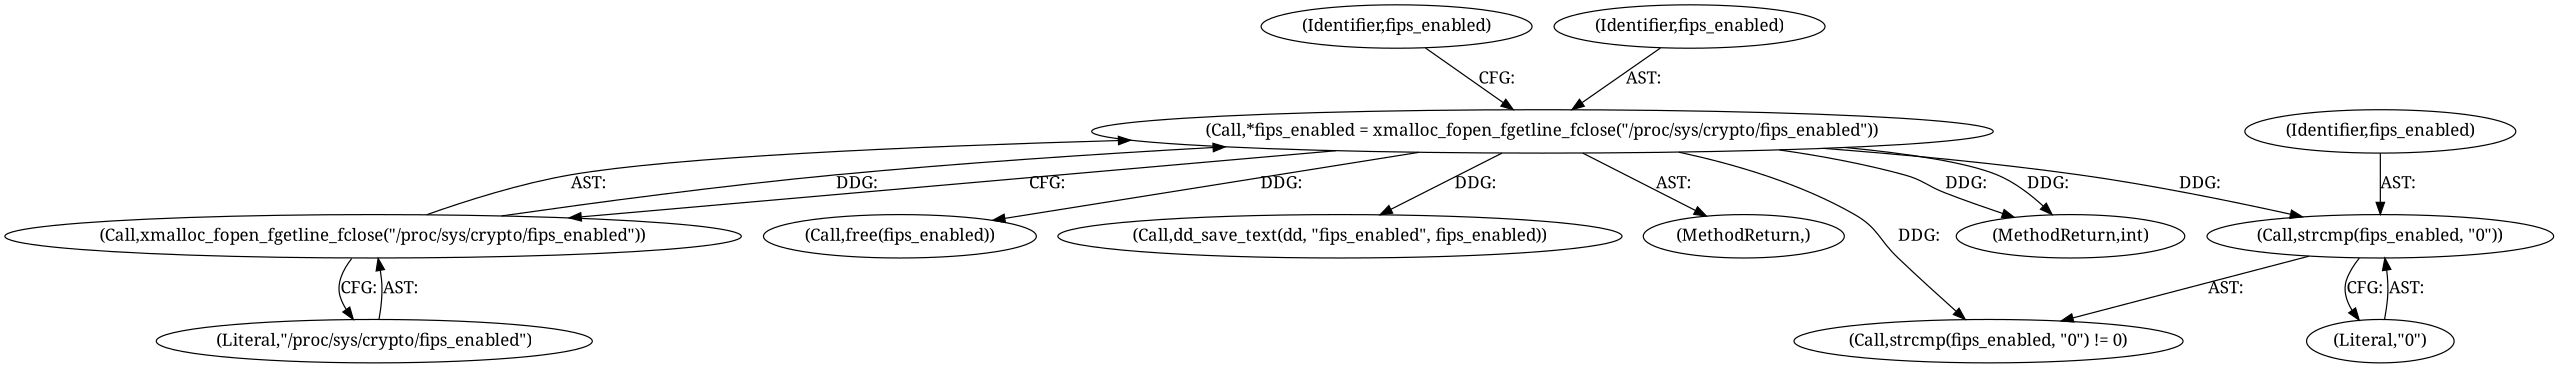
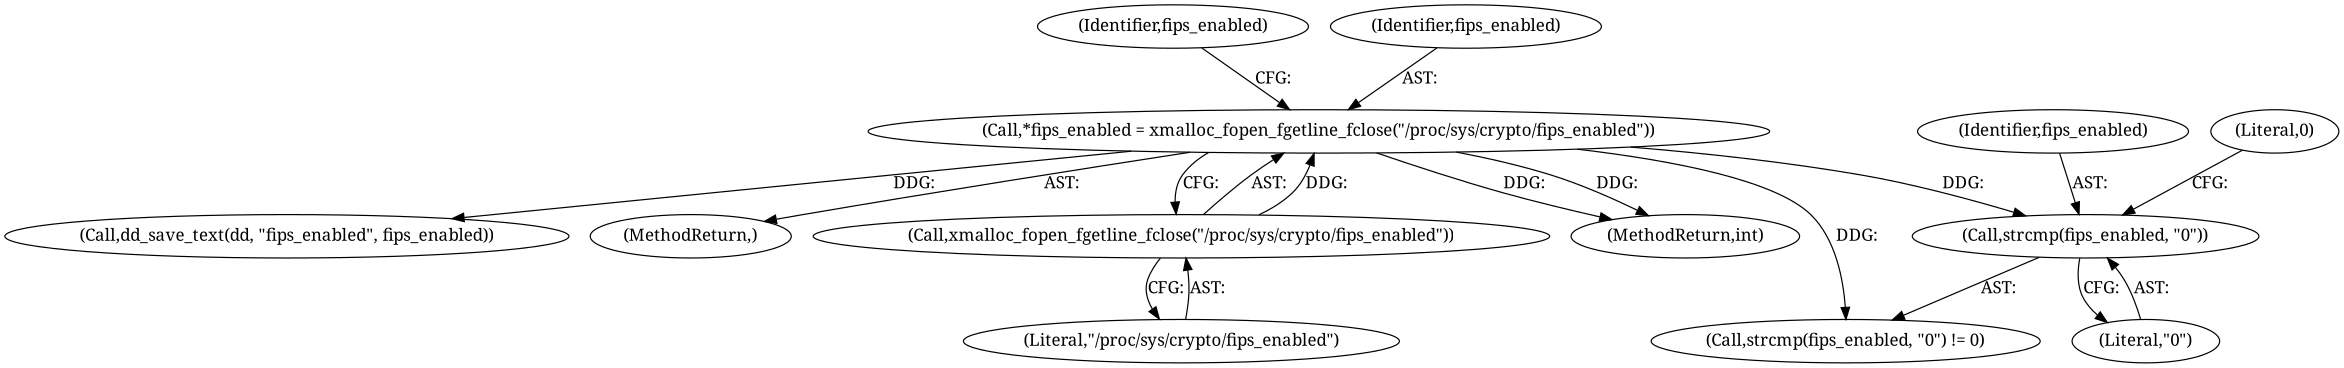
node "(Literal,0)": added
node "(Call,free(fips_enabled))": removed
